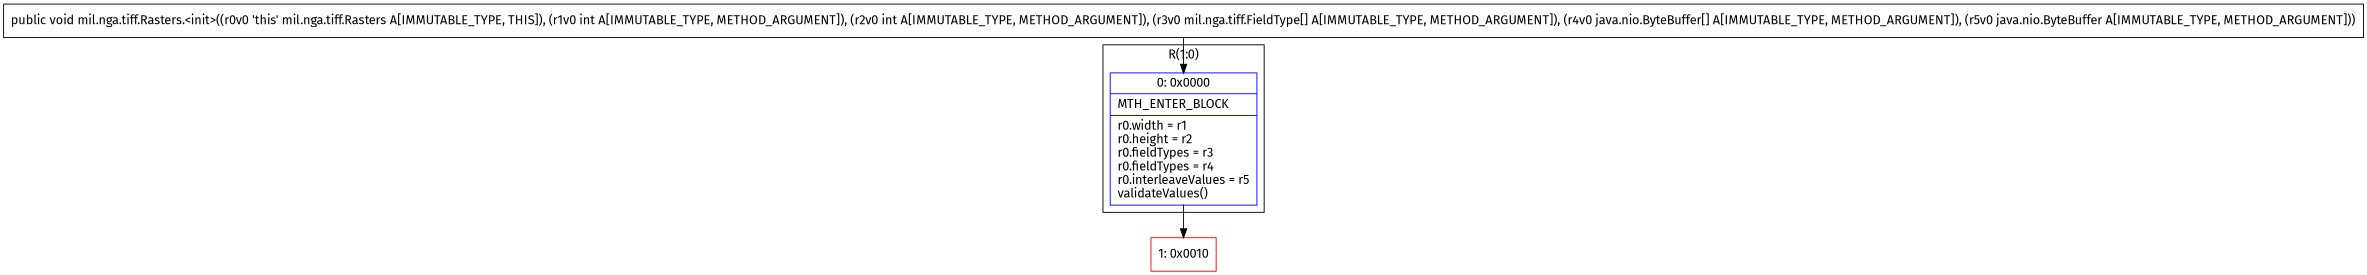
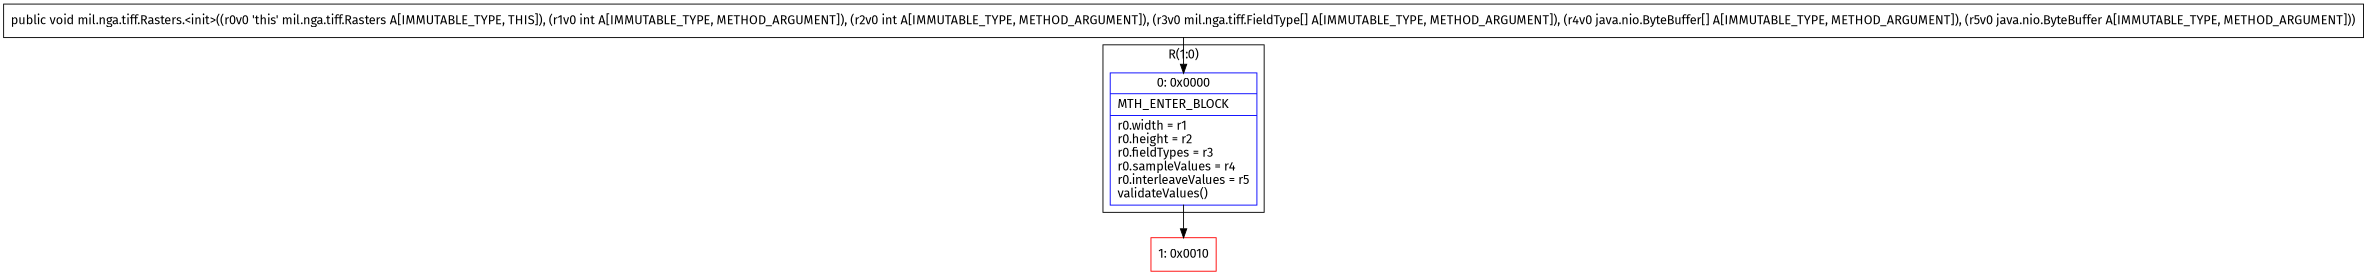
node "0: 0x0000": text "r0.fieldTypes = r4" -> "r0.sampleValues = r4"
